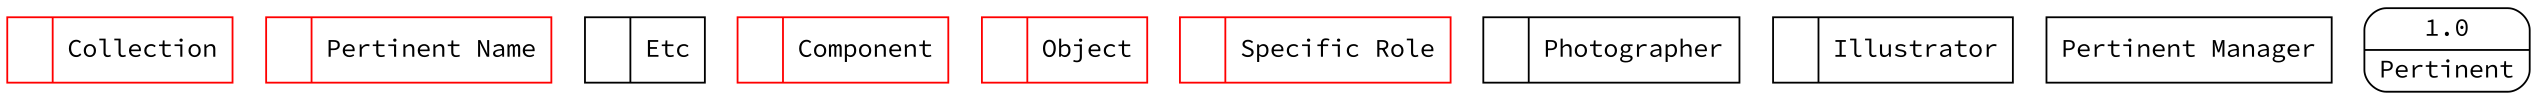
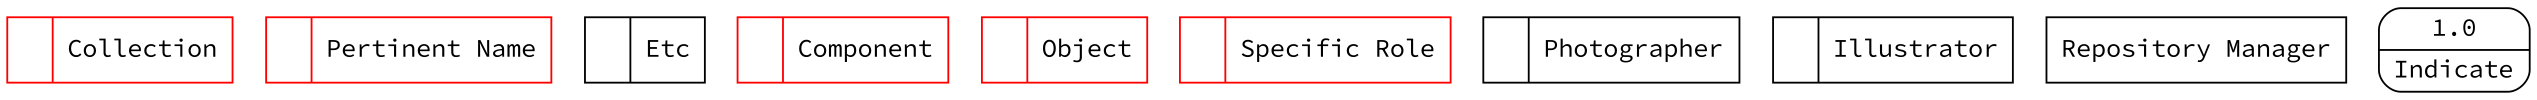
node "Pertinent Manager": label "Pertinent Manager" -> "Repository Manager"
node "1.0": text "Pertinent" -> "Indicate"
